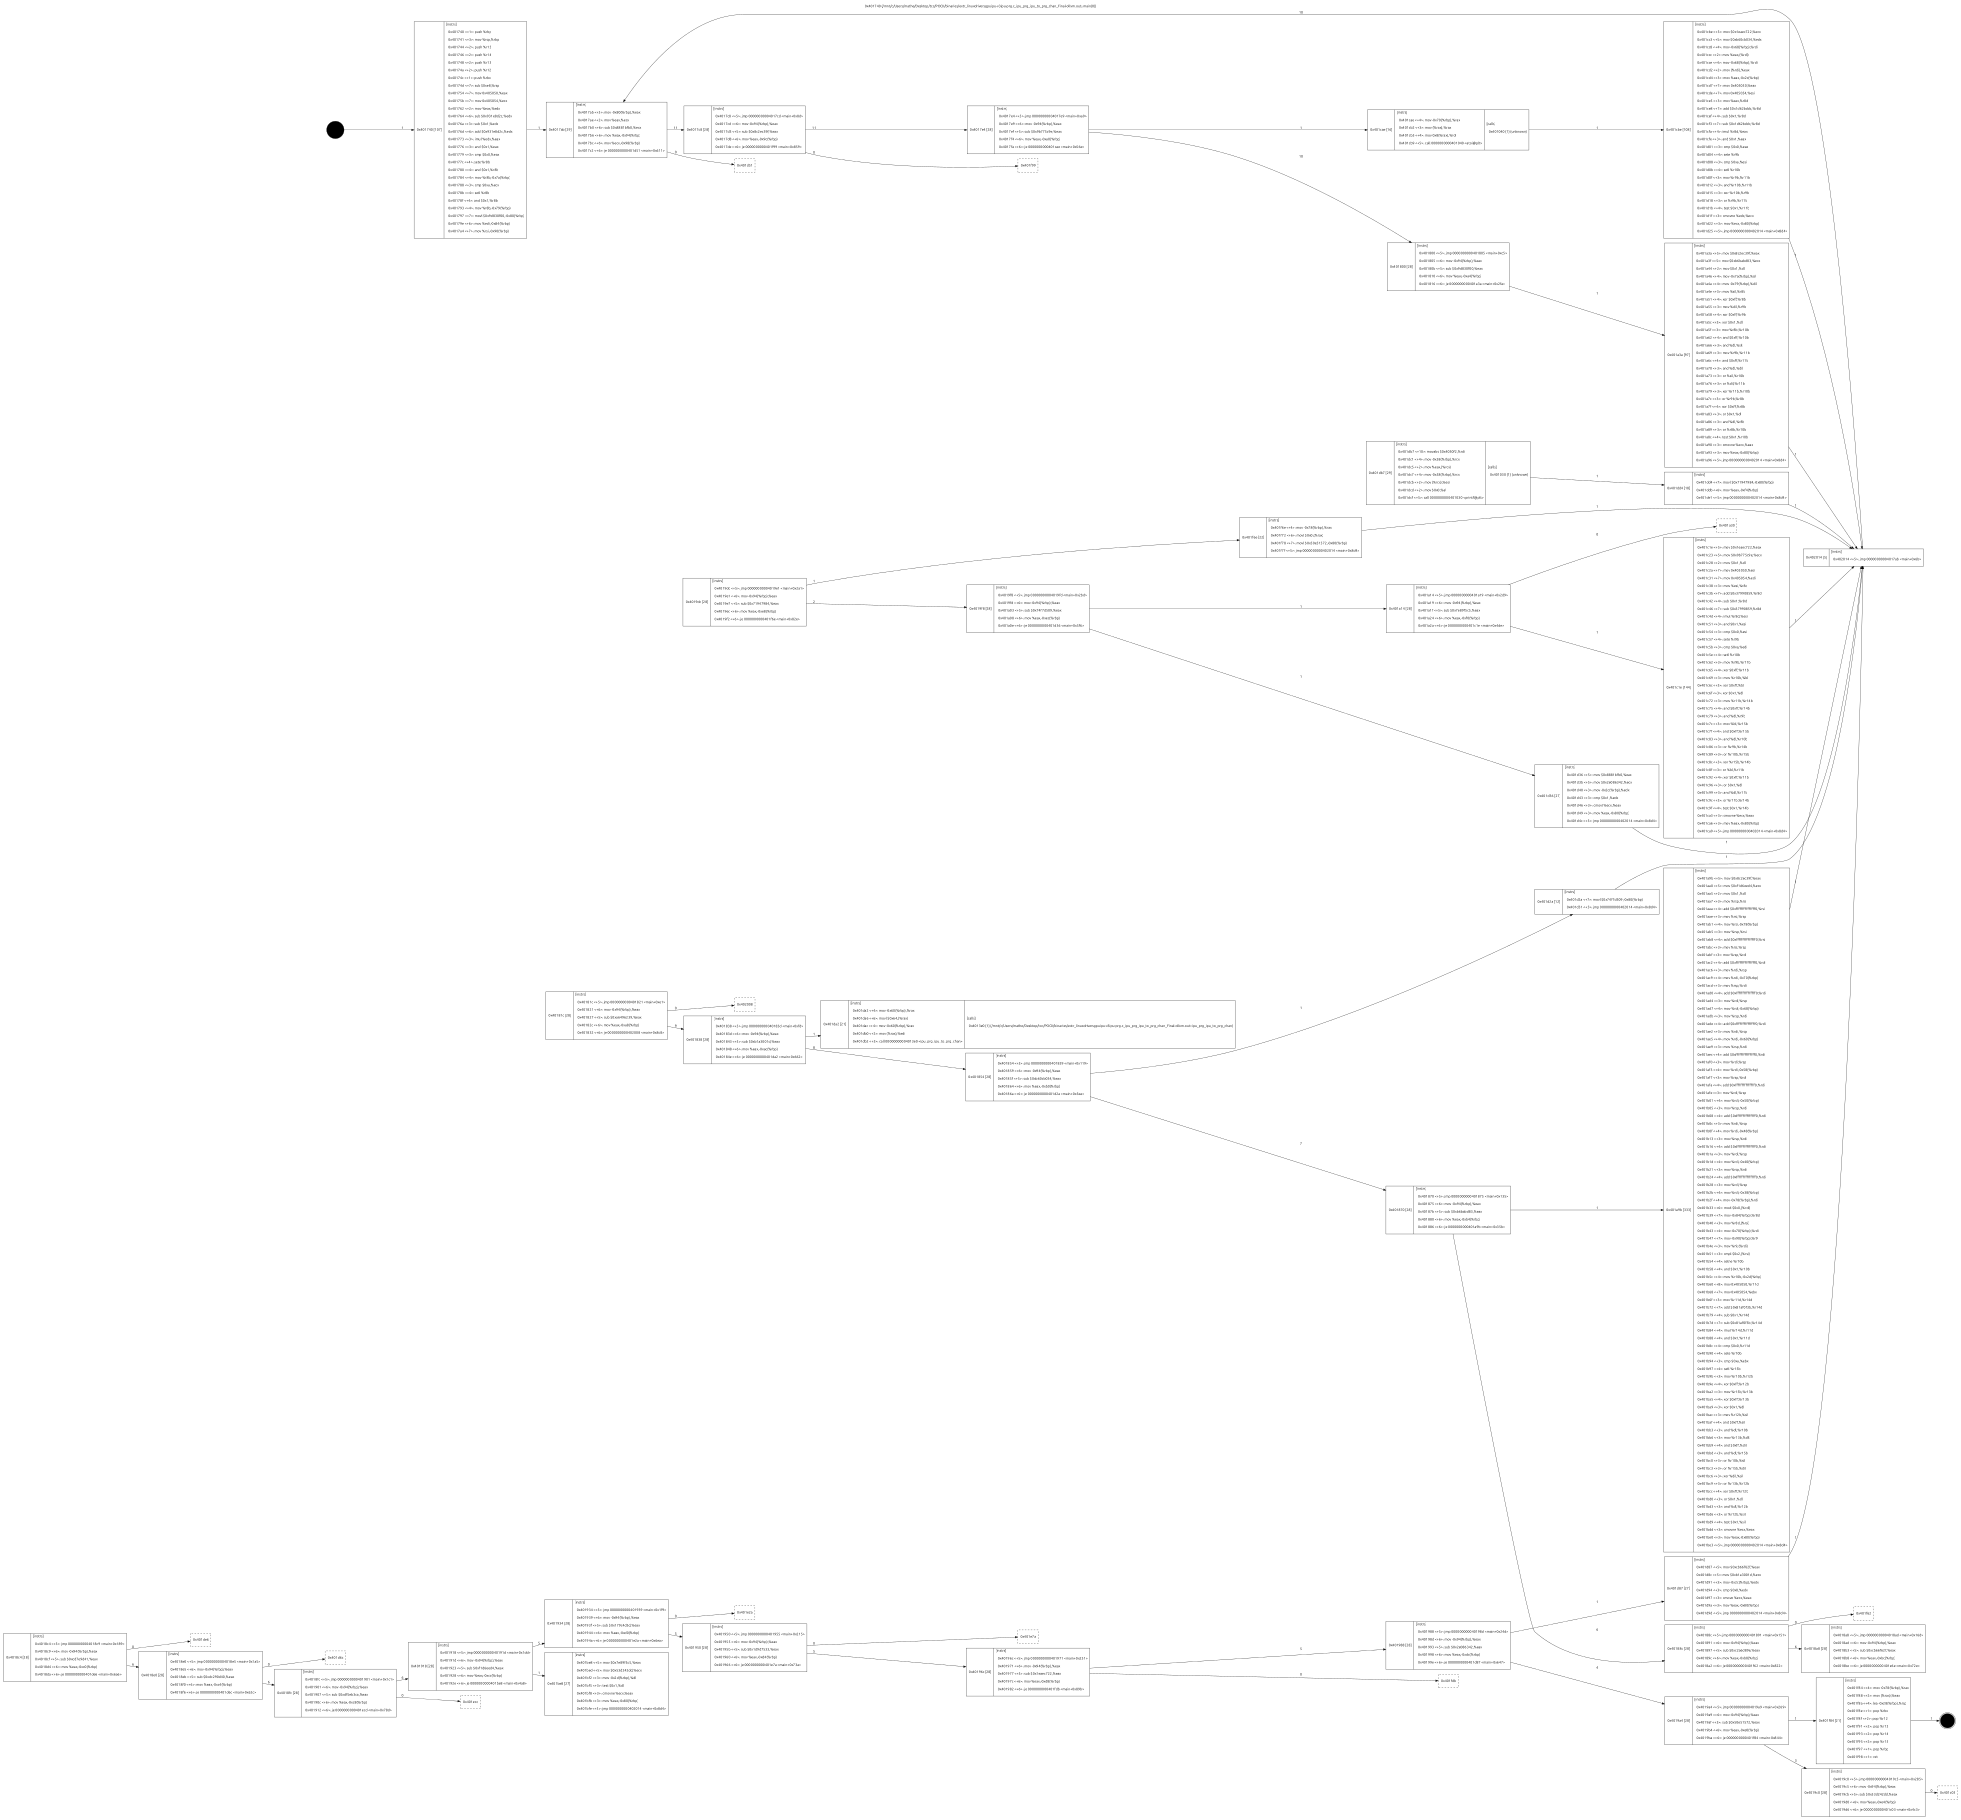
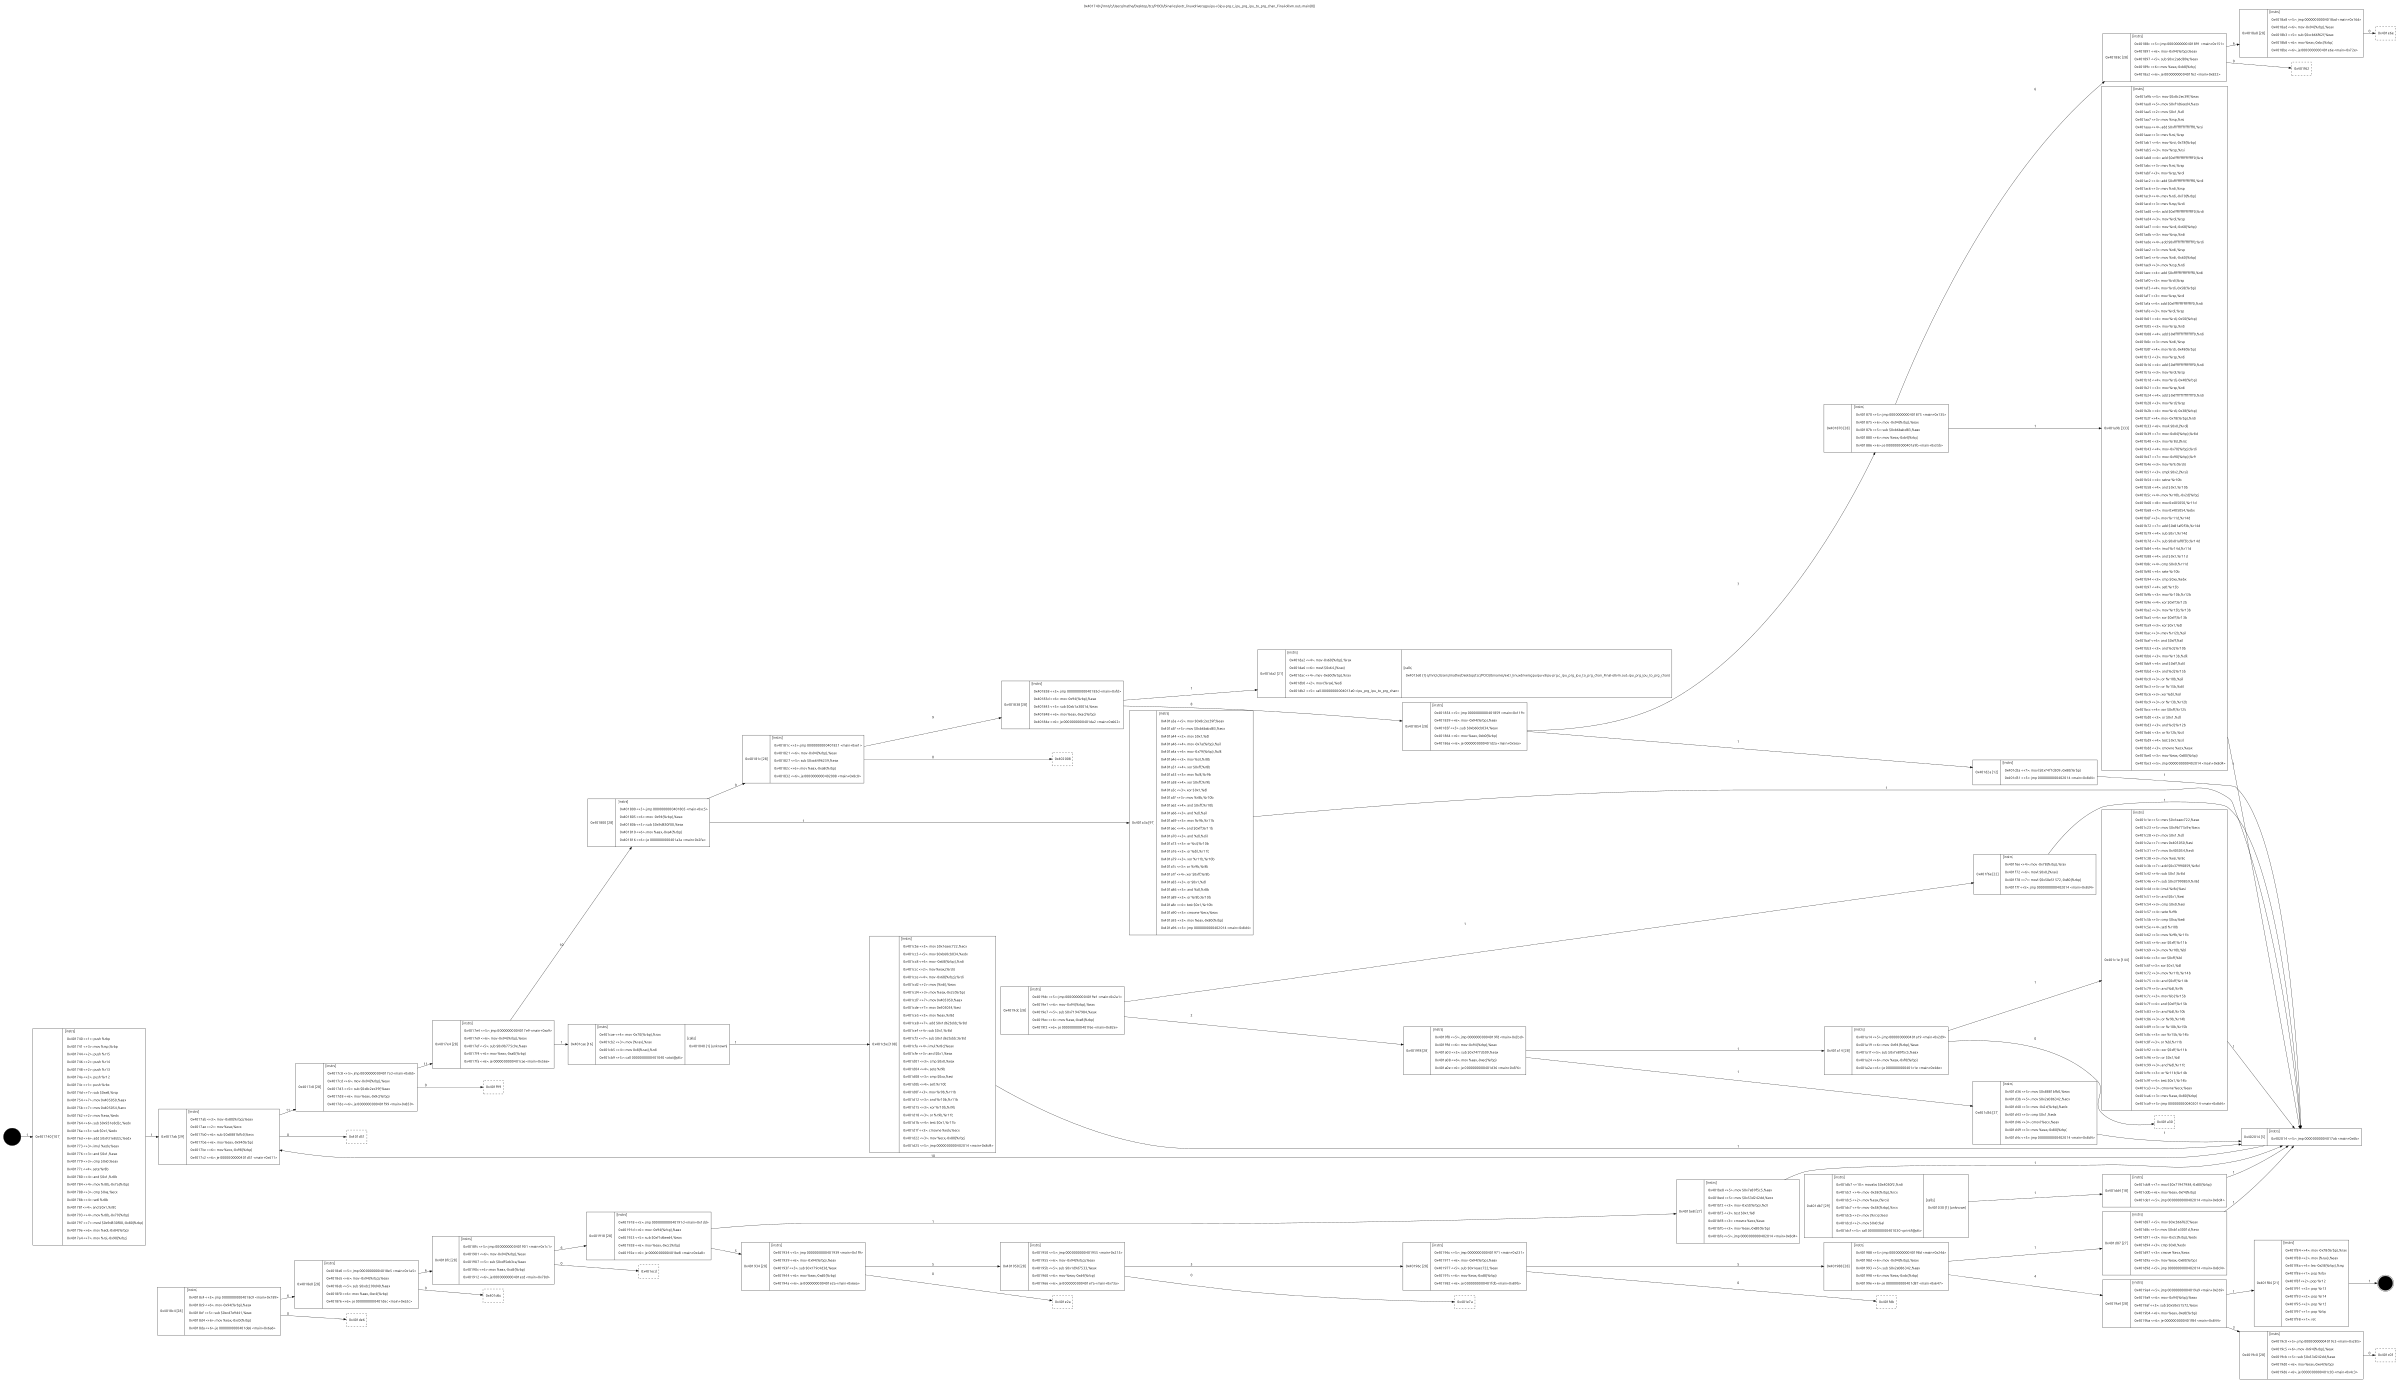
node "0x401e6e": added
edge "0x401800 [28]" -> "0x40181c [28]": added, label "9"
edge "0x401be8 [27]" -> "0x402014 [5]": added, label "1"
